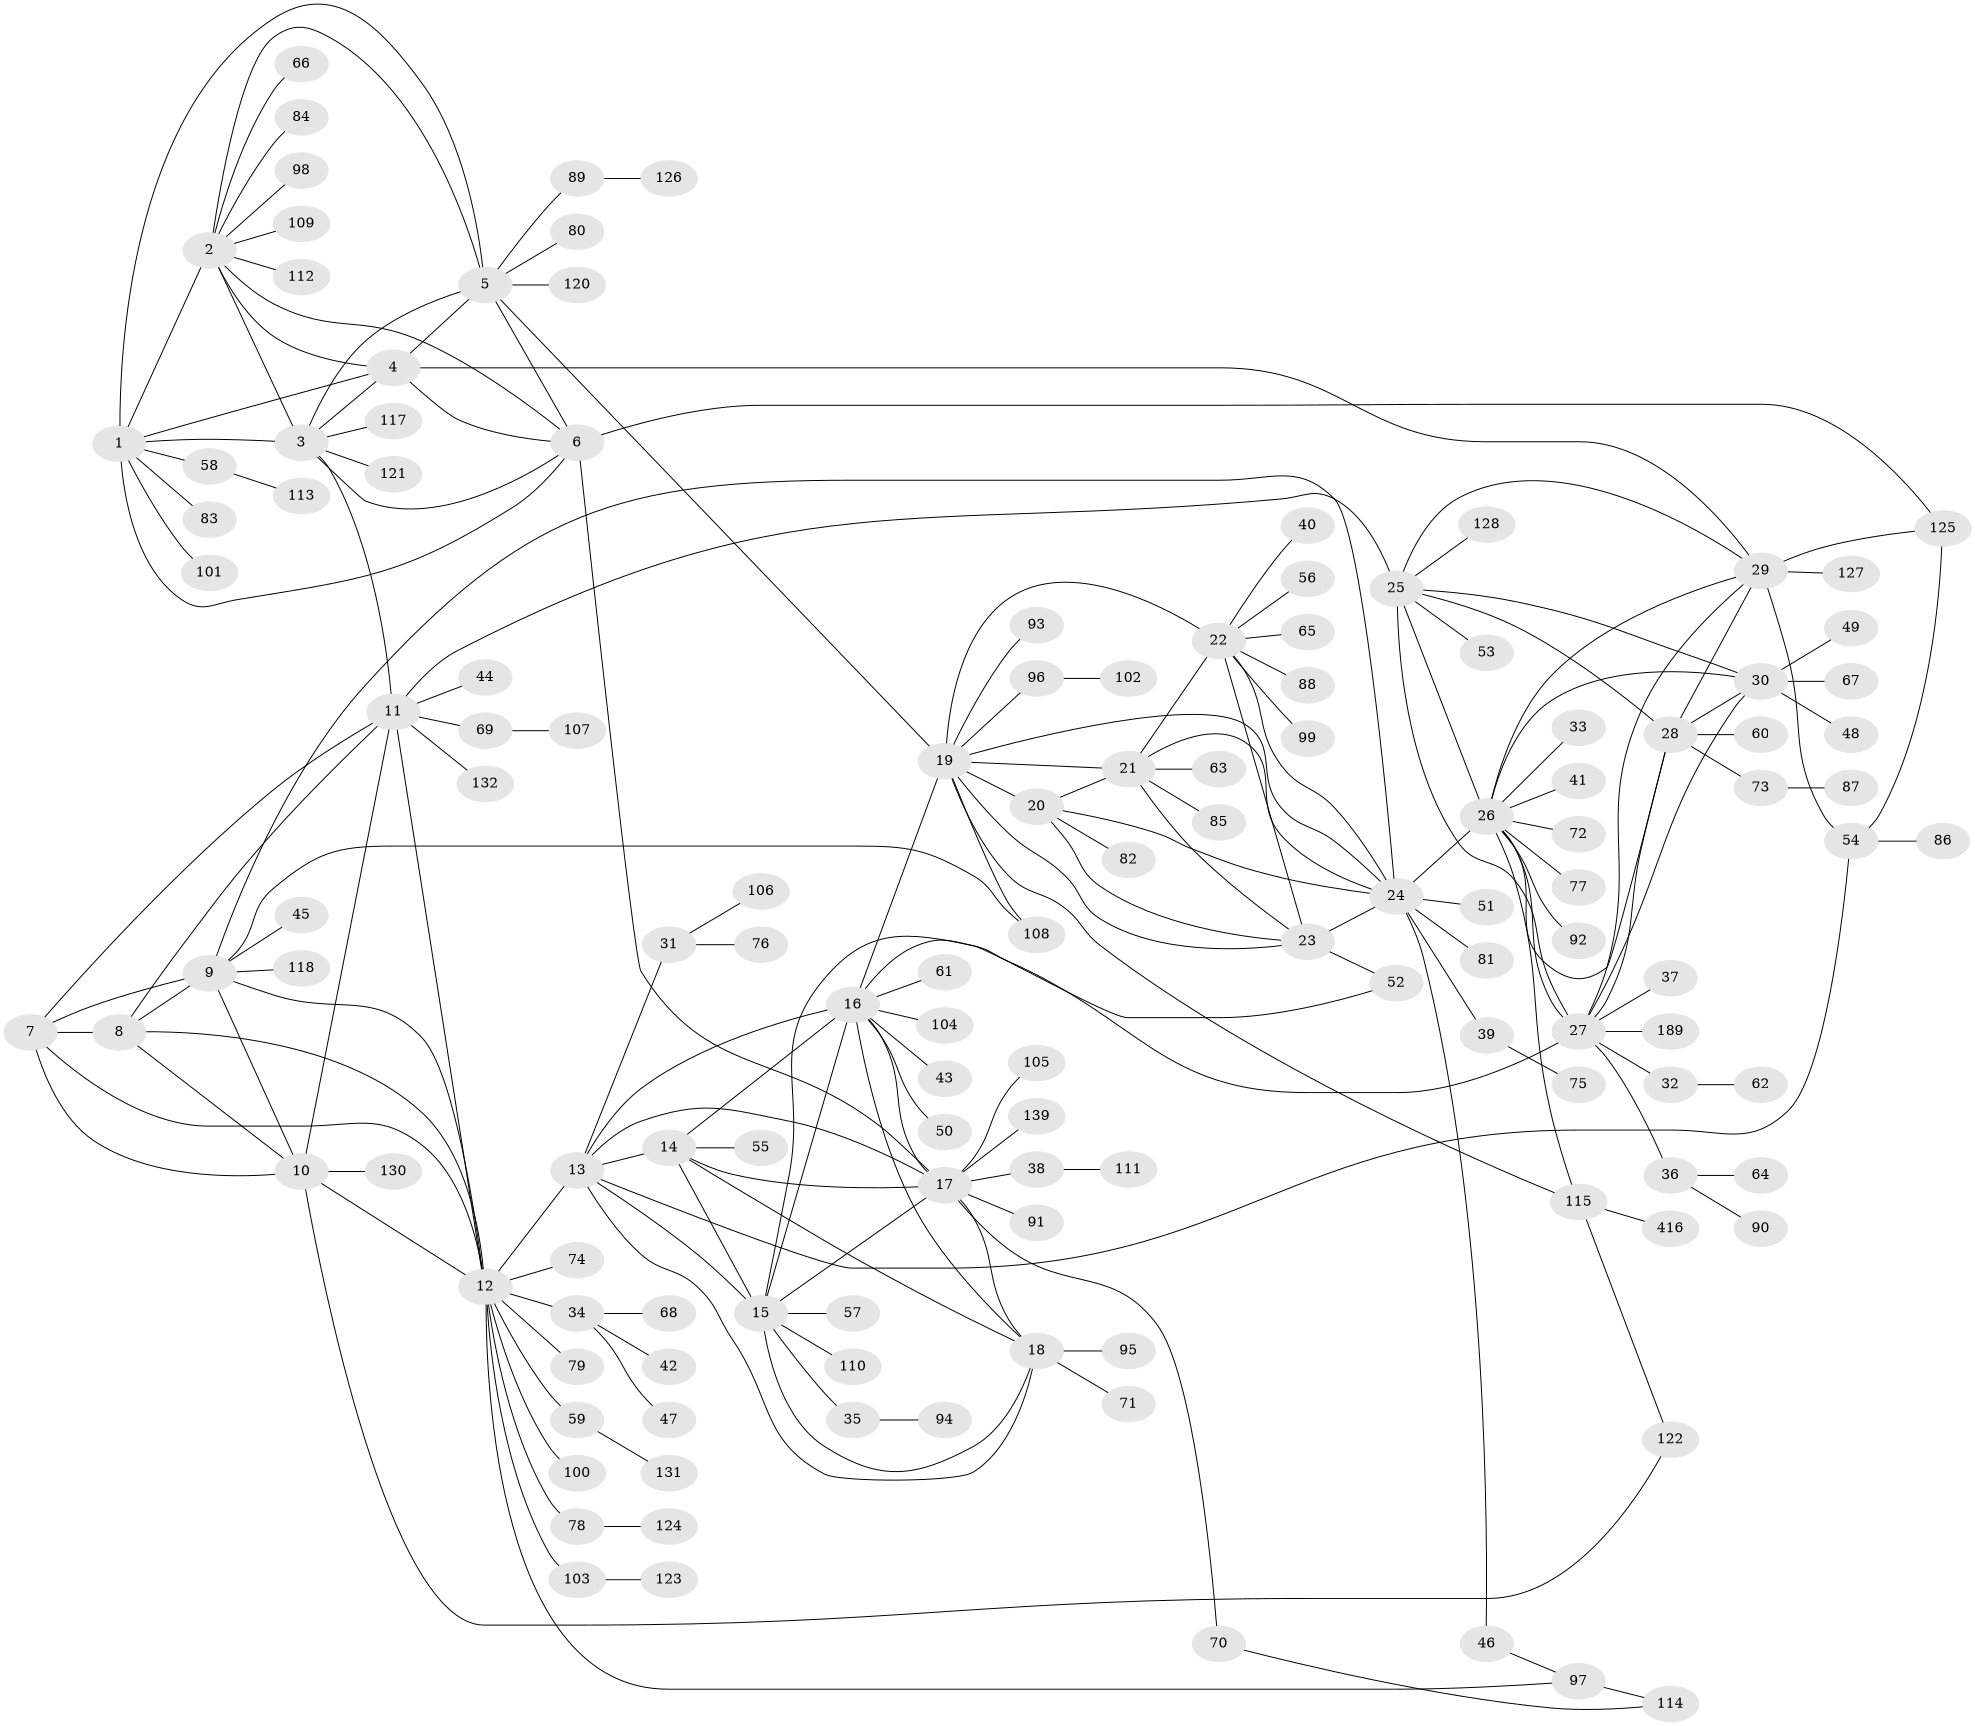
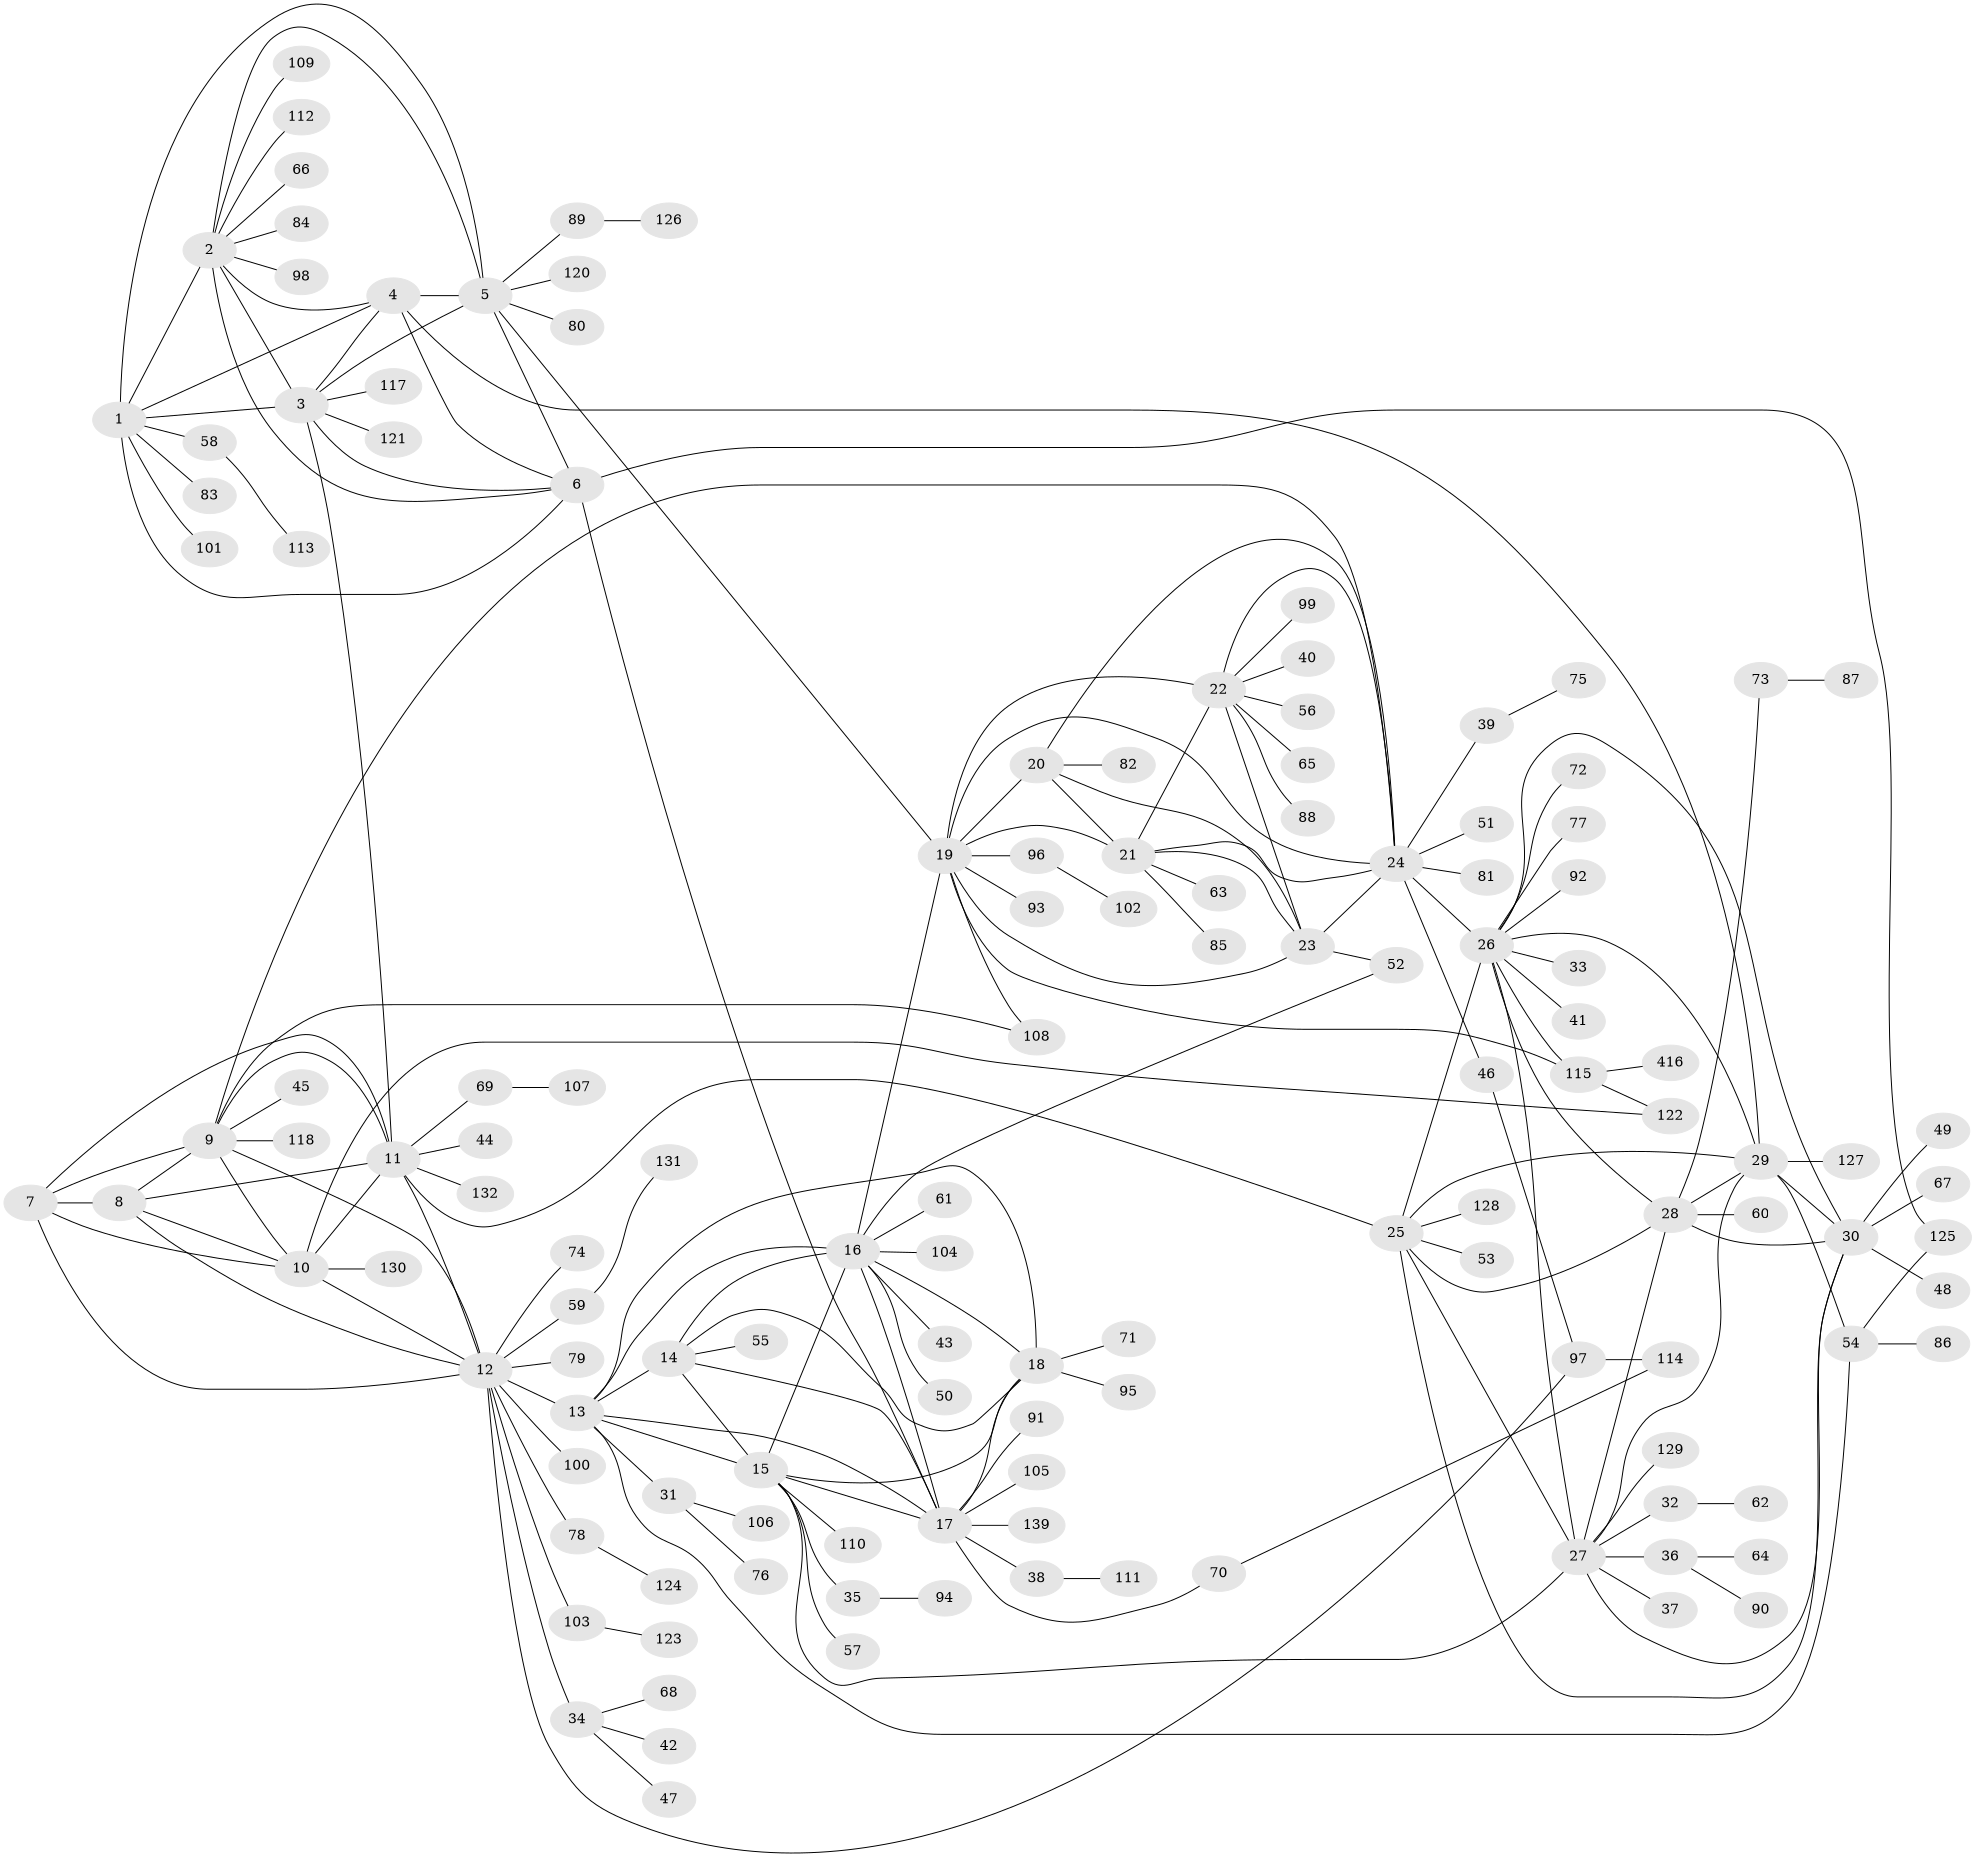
edge "125" -- "29": now "30" -- "29"
node "189": label "189" -> "129"
edge "9" -- "11": added
